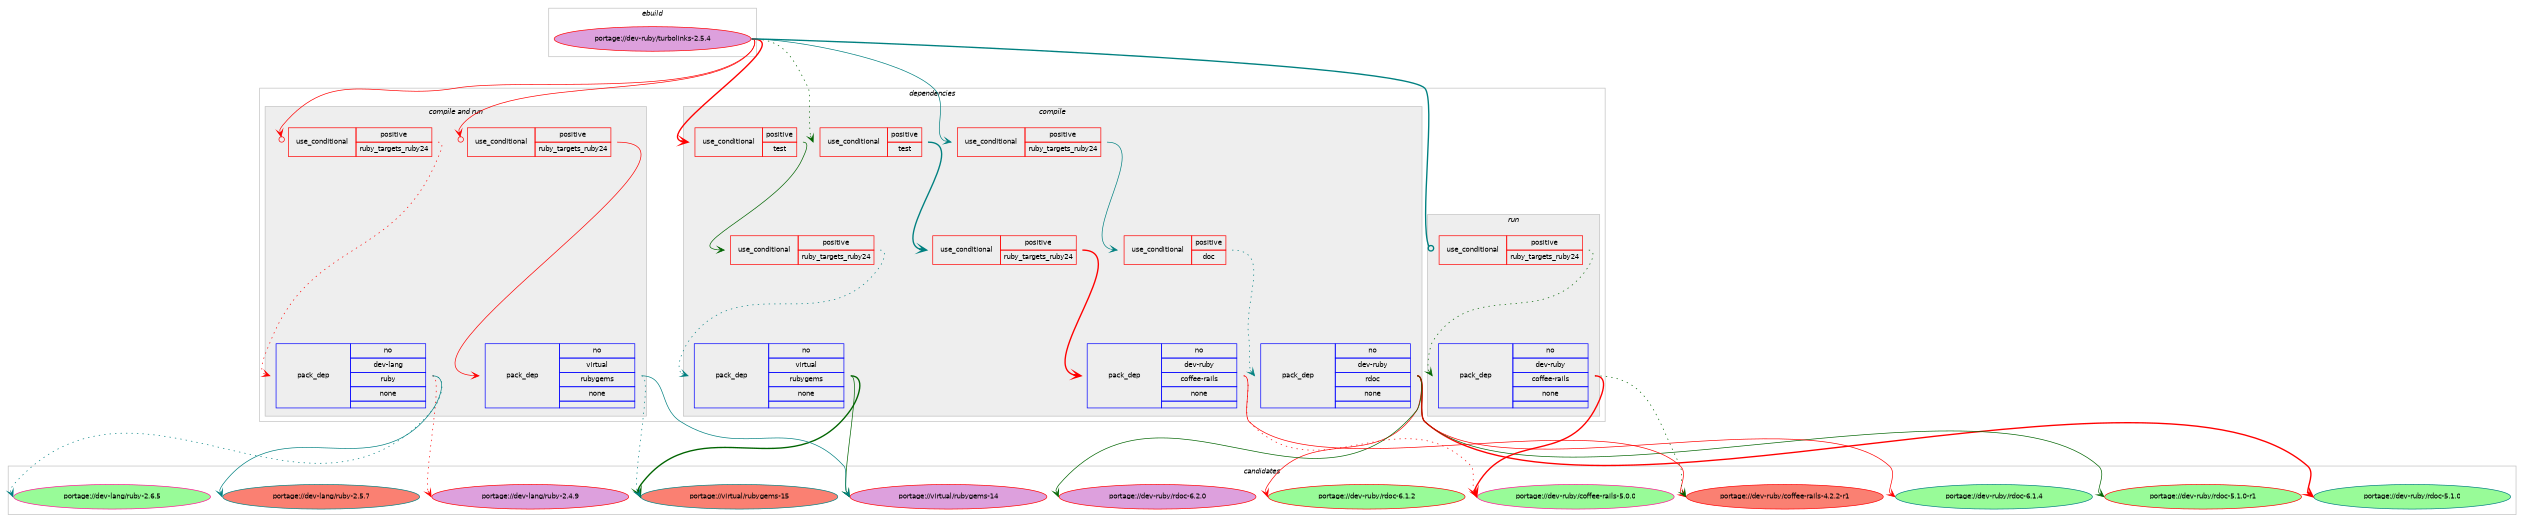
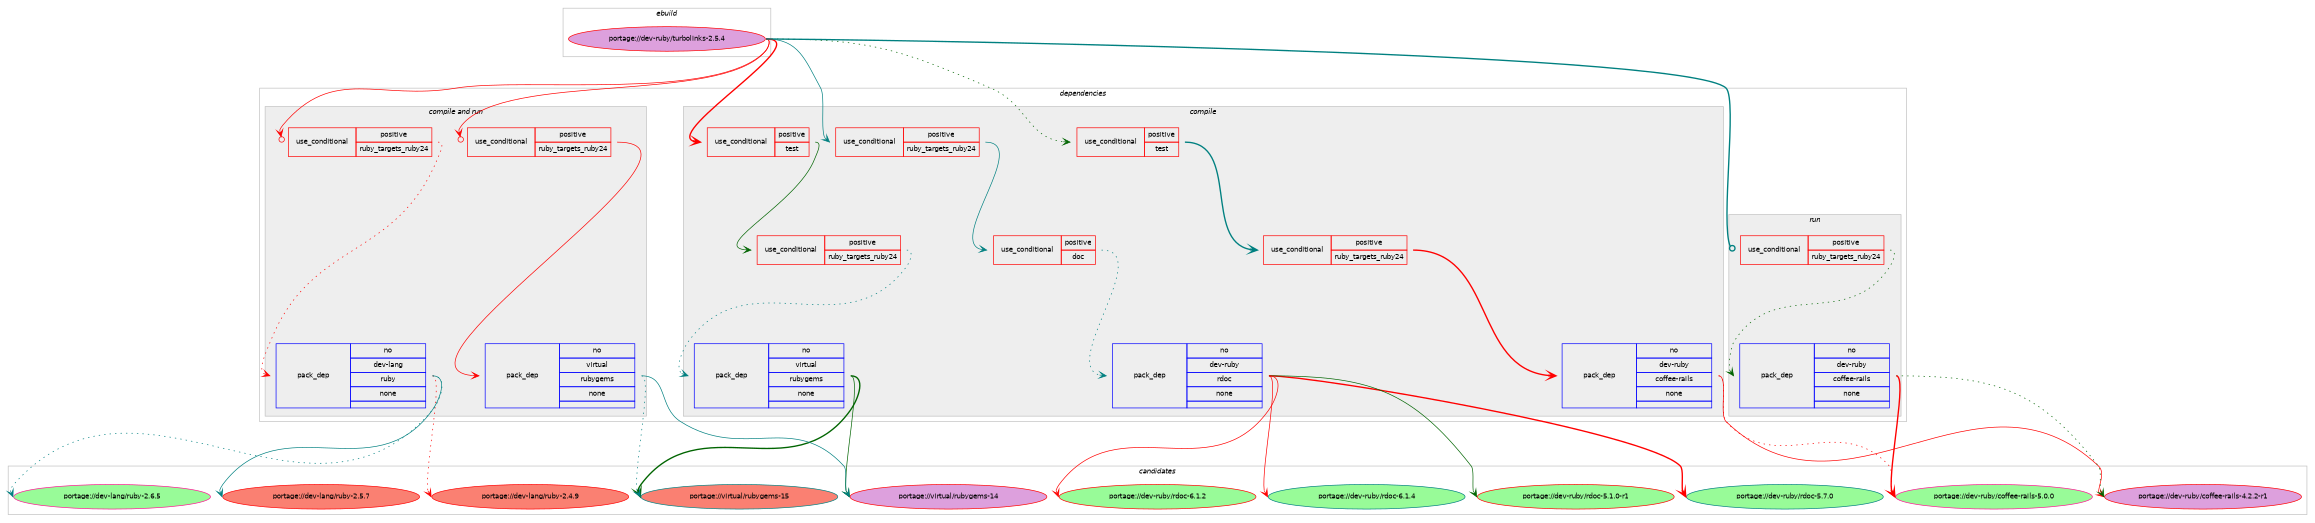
node "portage://dev-lang/ruby-2.5.7": color teal -> red
node "portage://dev-lang/ruby-2.4.9": fillcolor plum -> salmon
node "portage://dev-ruby/rdoc-6.2.0": removed
node "portage://dev-ruby/coffee-rails-4.2.2-r1": fillcolor salmon -> plum
node "portage://dev-ruby/rdoc-5.1.0": label "portage://dev-ruby/rdoc-5.1.0" -> "portage://dev-ruby/rdoc-5.7.0"
